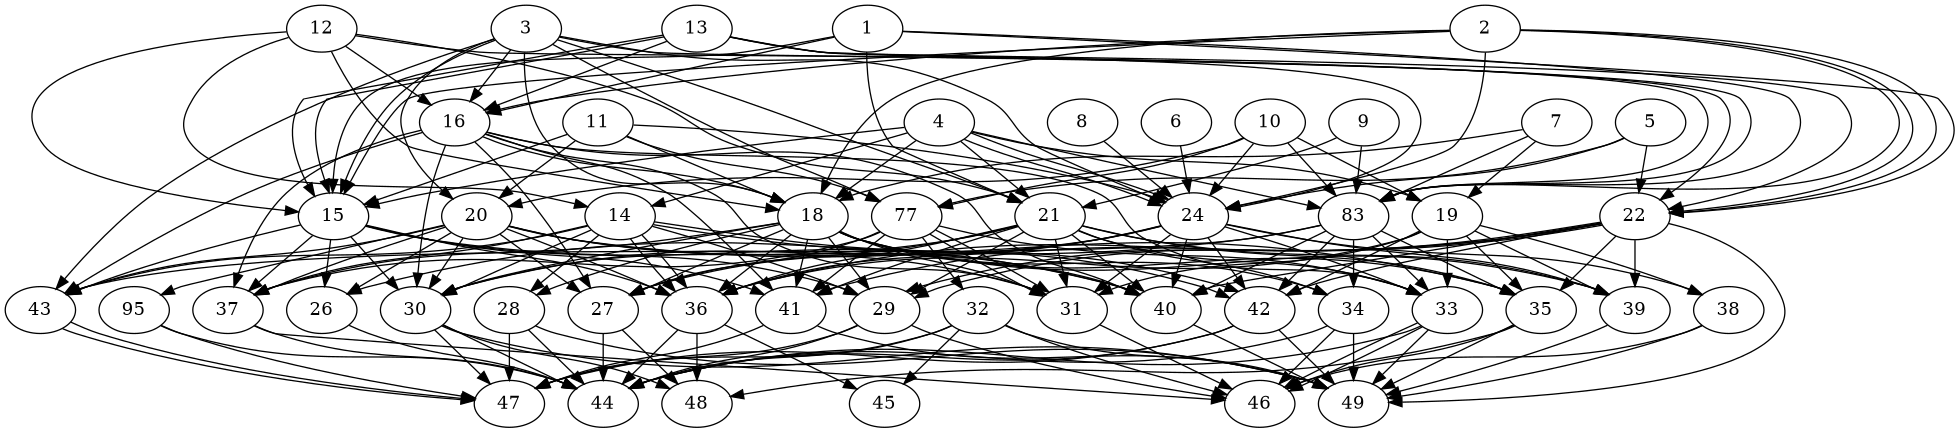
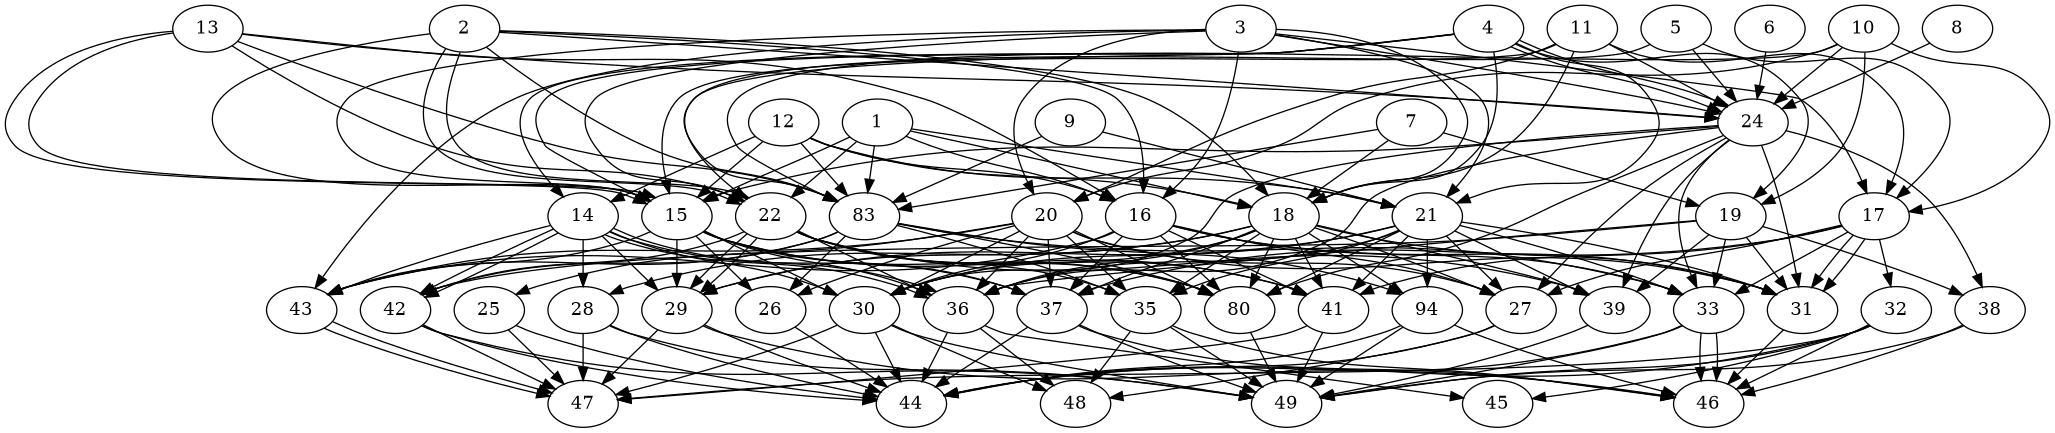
edge "16" -> "18": now "1" -> "18"
node "77": label "77" -> "17"
edge "24" -> "42": now "24" -> "15"
edge "19" -> "35": removed
node "95": label "95" -> "25"
node "40": label "40" -> "80"
node "34": label "34" -> "94"
edge "22" -> "49": now "37" -> "49"
